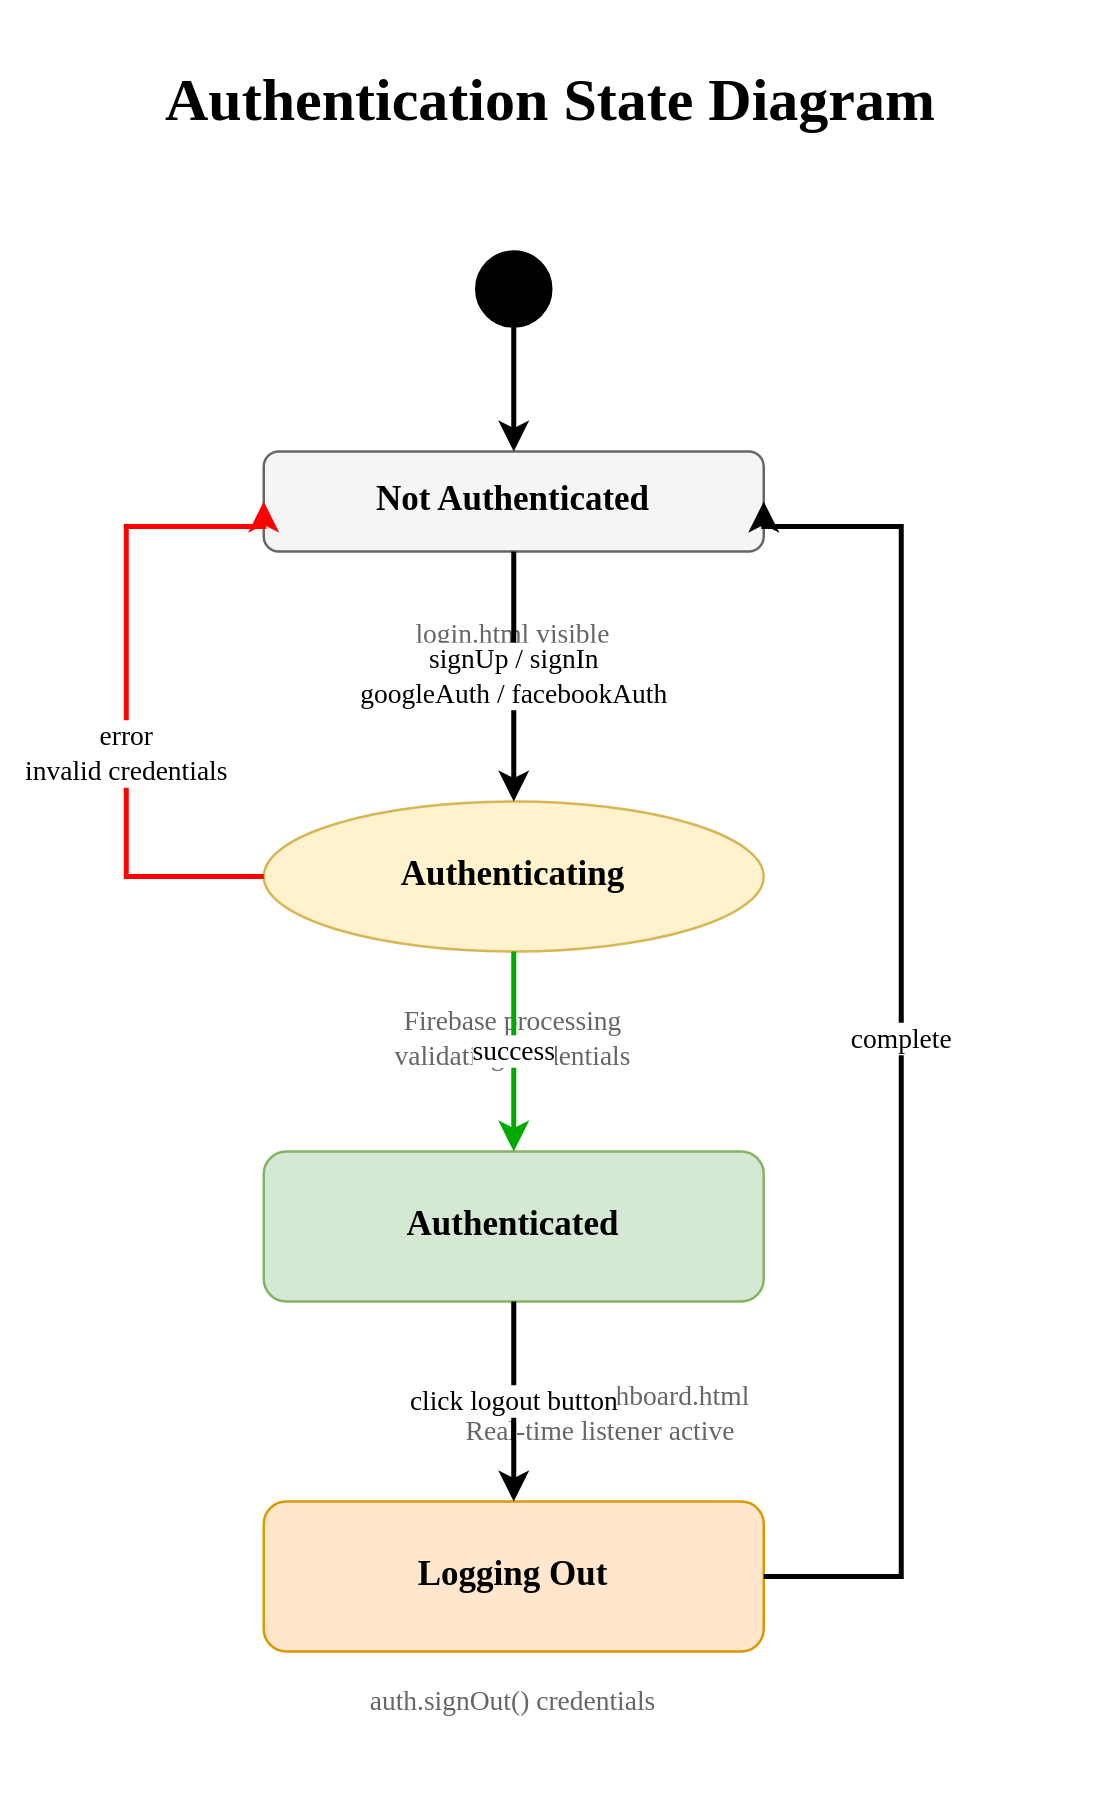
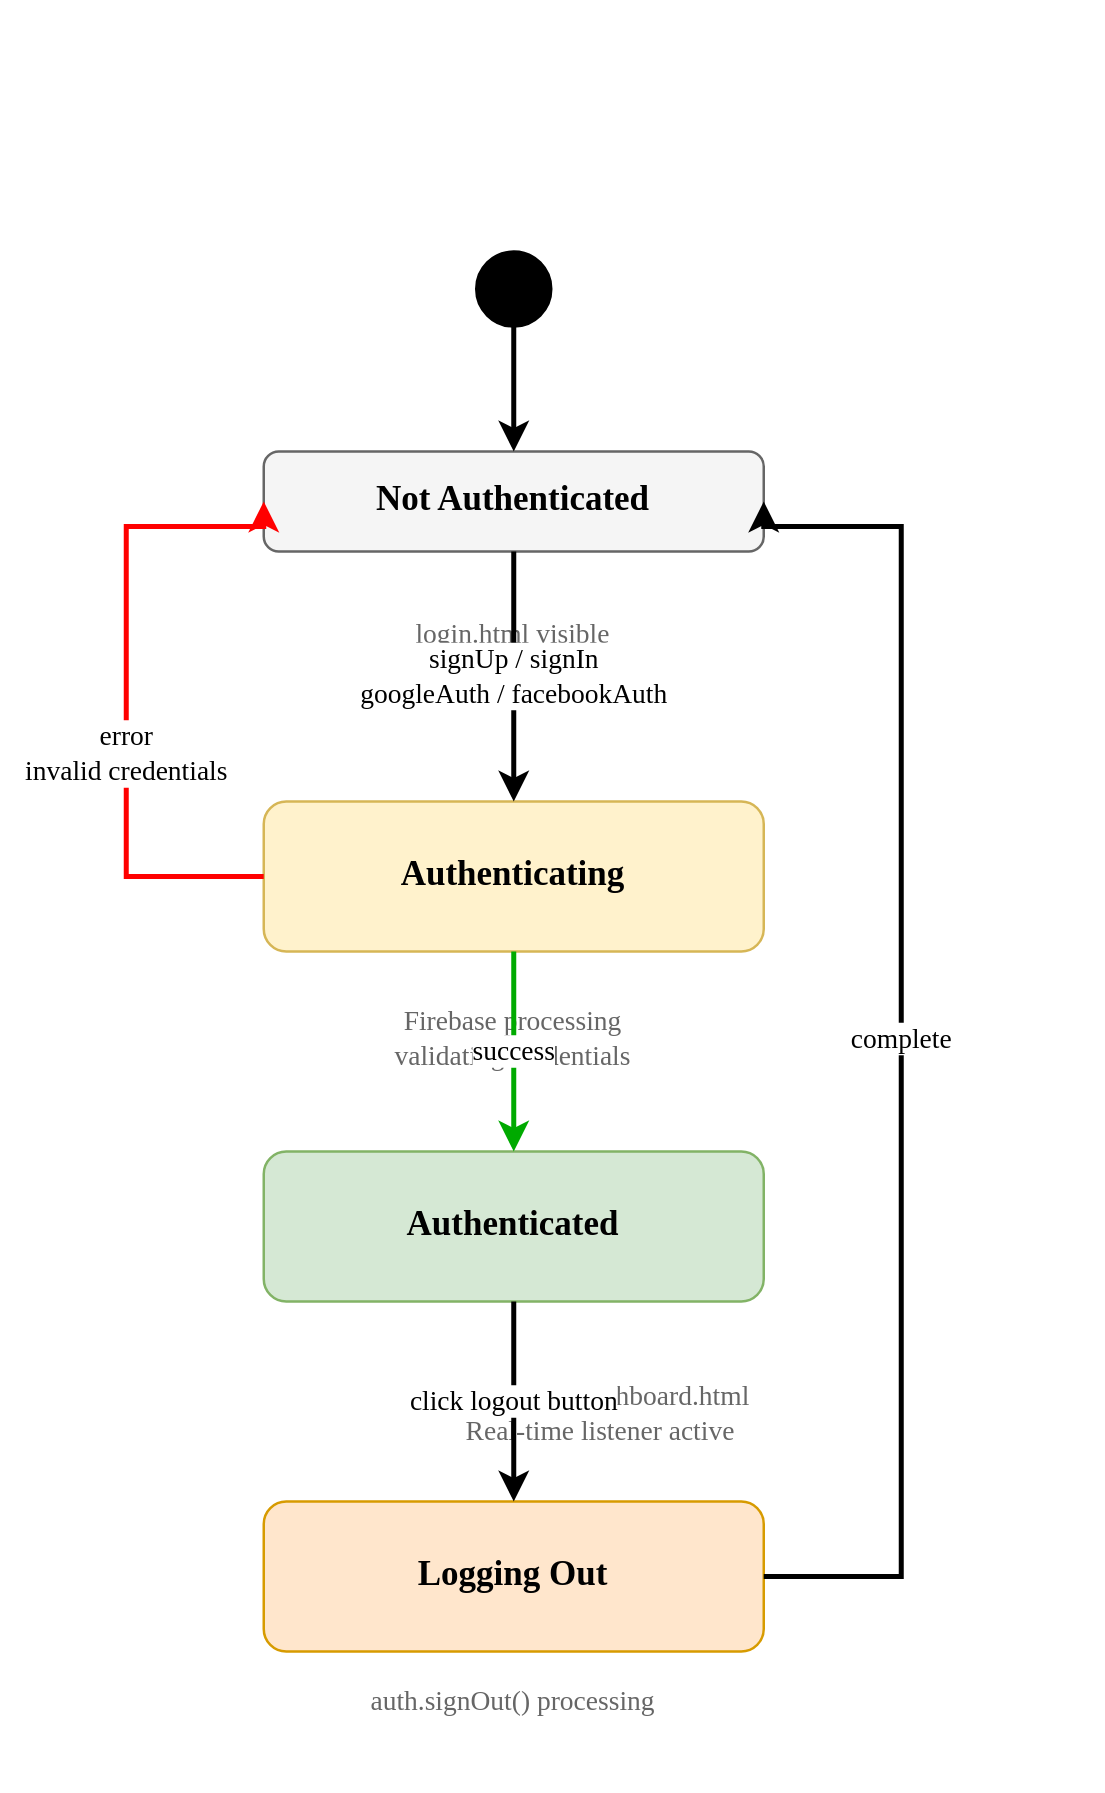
node "Authentication State Diagram": removed
node "Authenticating": shape ellipse -> rounded rectangle
node "auth.signOut() credentials": label "auth.signOut() credentials" -> "auth.signOut() processing"
